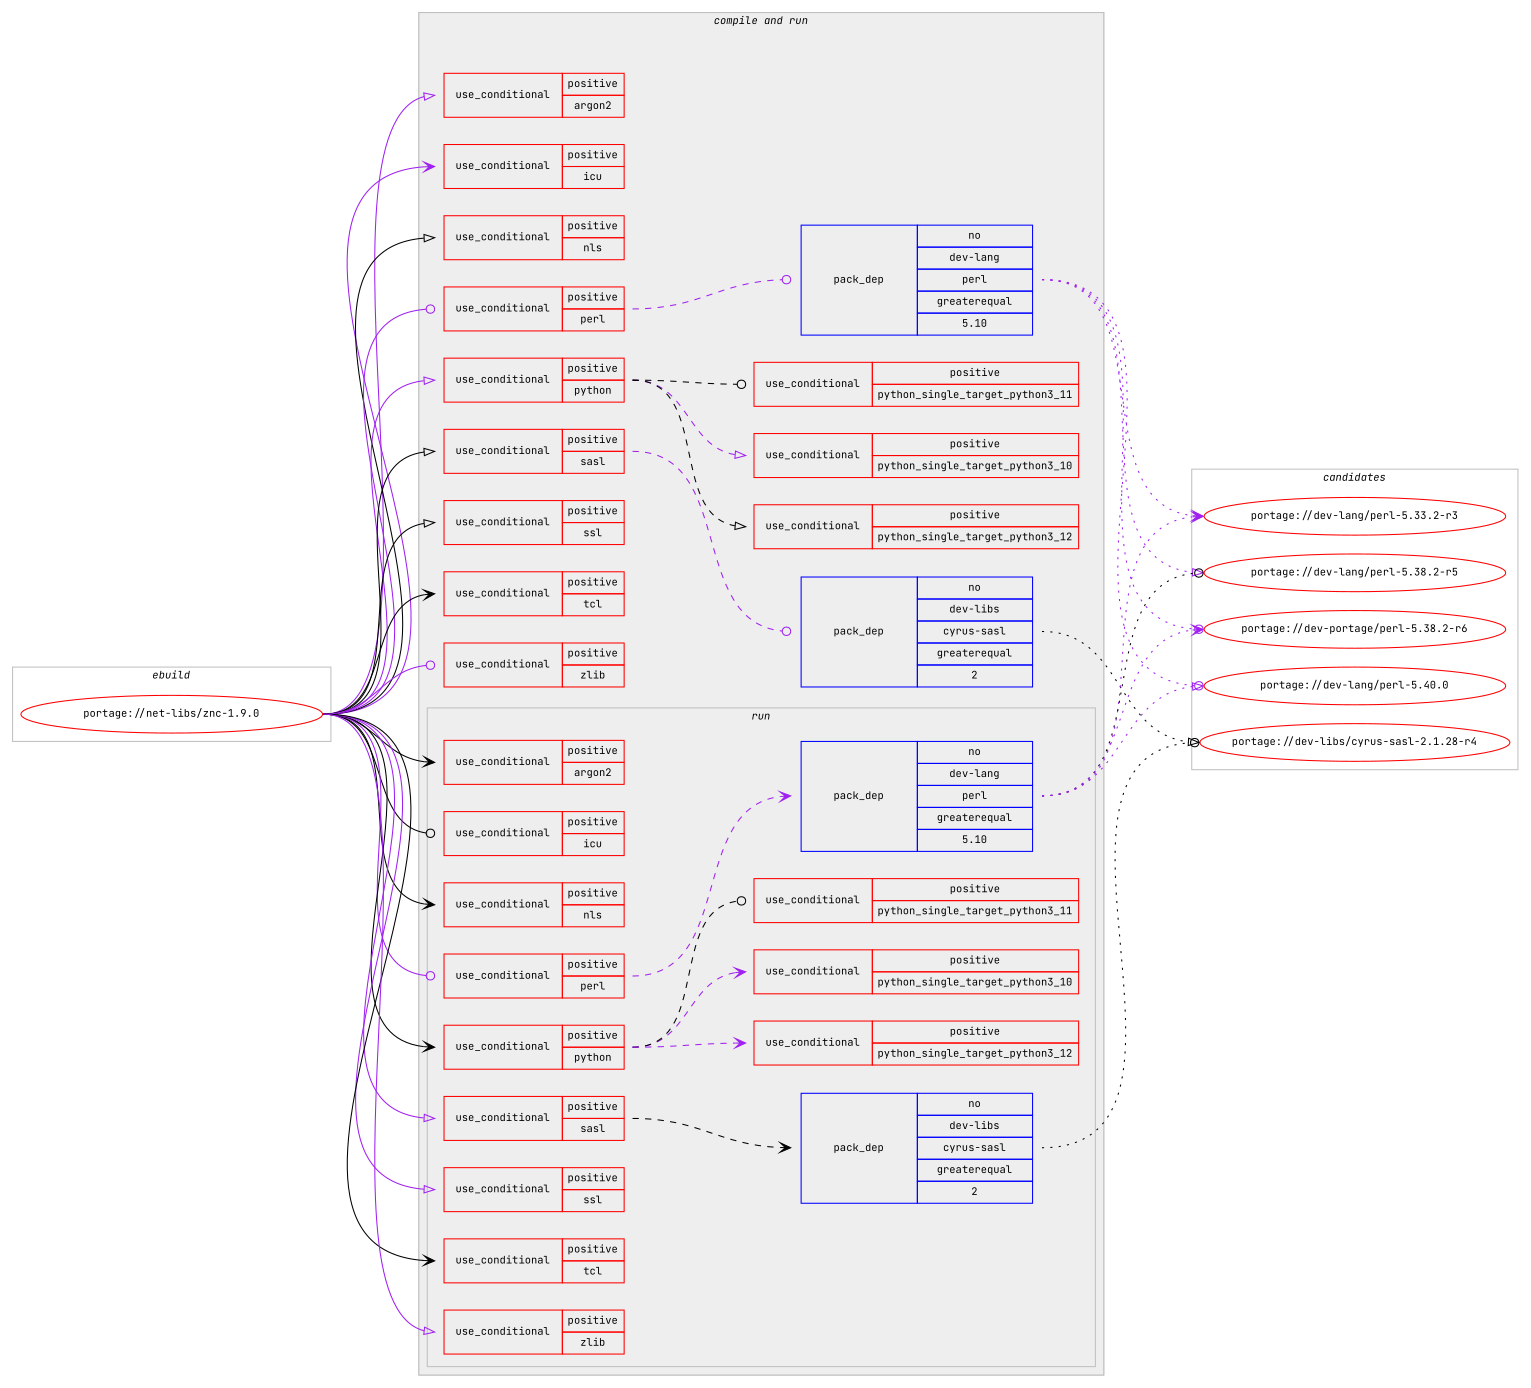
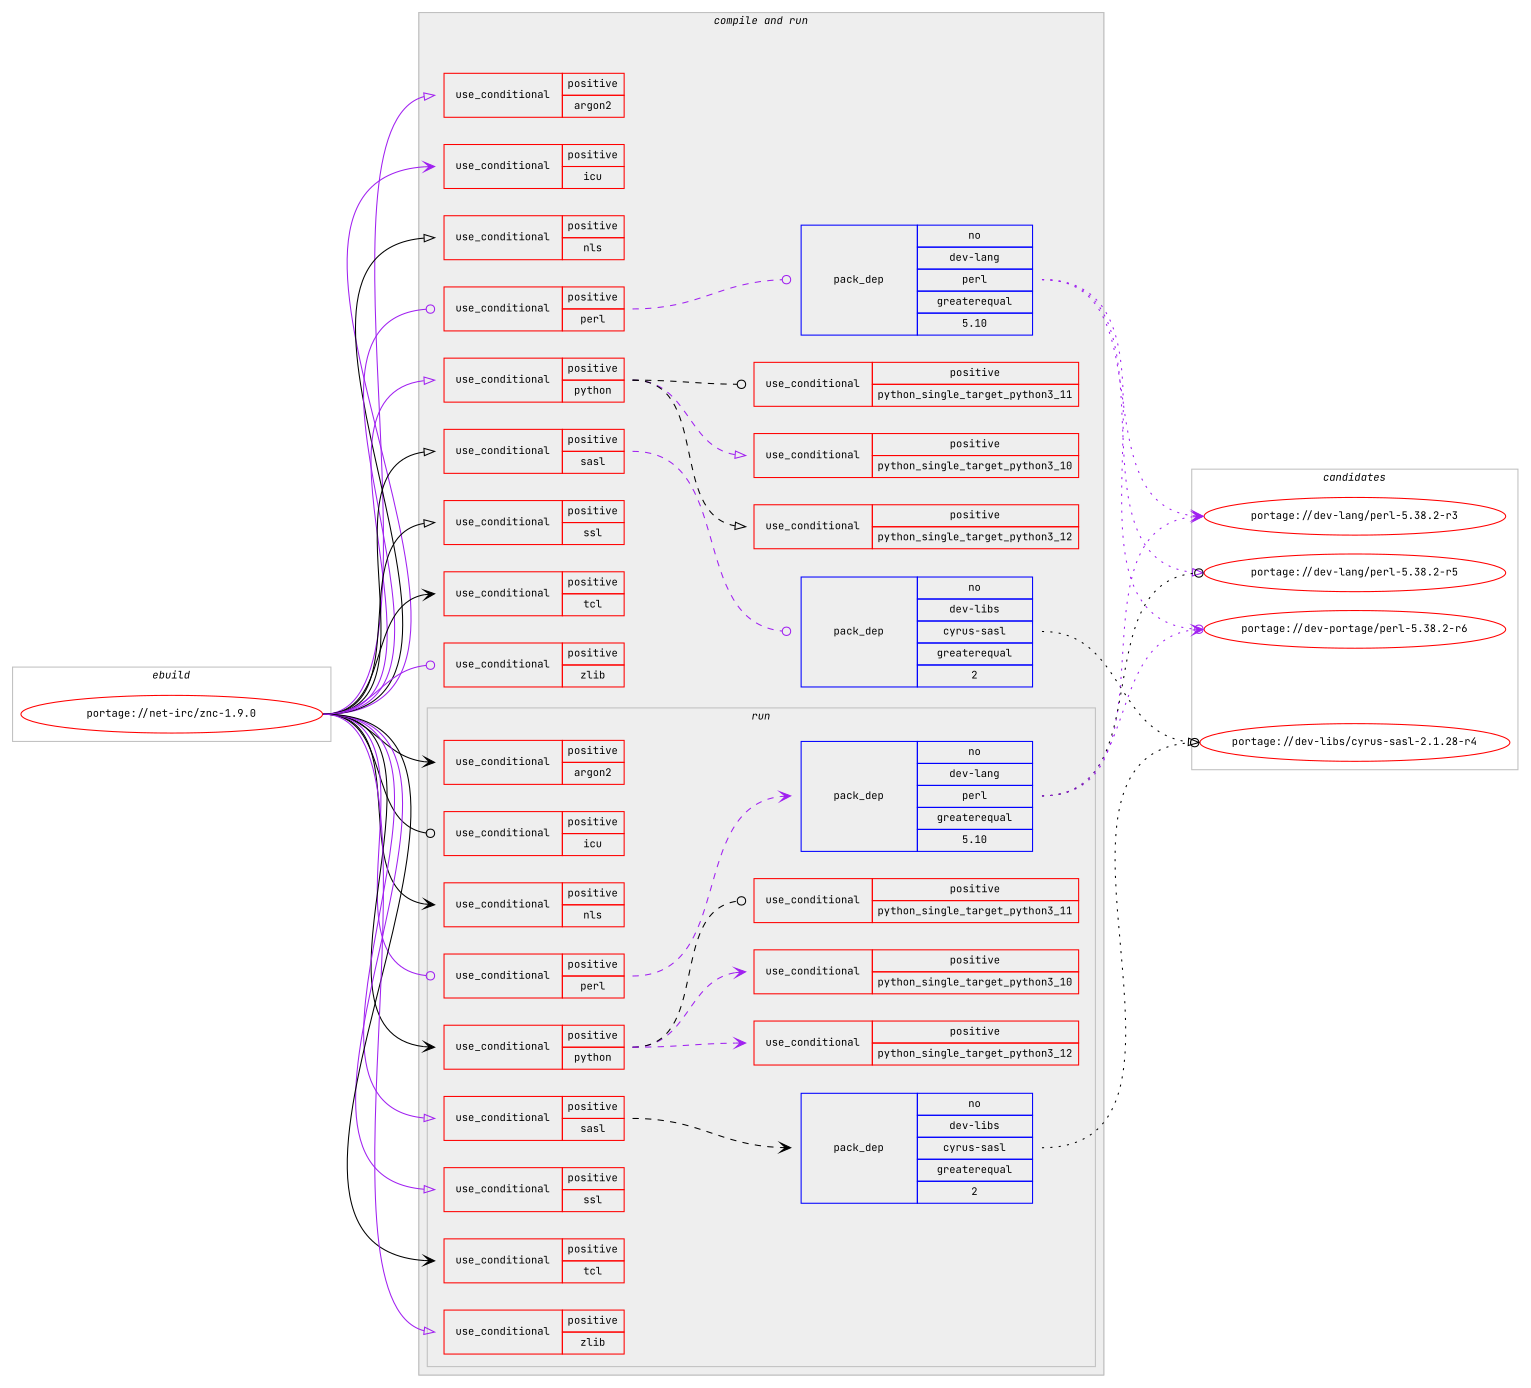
node "portage://dev-lang/perl-5.33.2-r3": label "portage://dev-lang/perl-5.33.2-r3" -> "portage://dev-lang/perl-5.38.2-r3"
node "portage://dev-lang/perl-5.40.0": removed
node "portage://net-libs/znc-1.9.0": label "portage://net-libs/znc-1.9.0" -> "portage://net-irc/znc-1.9.0"
